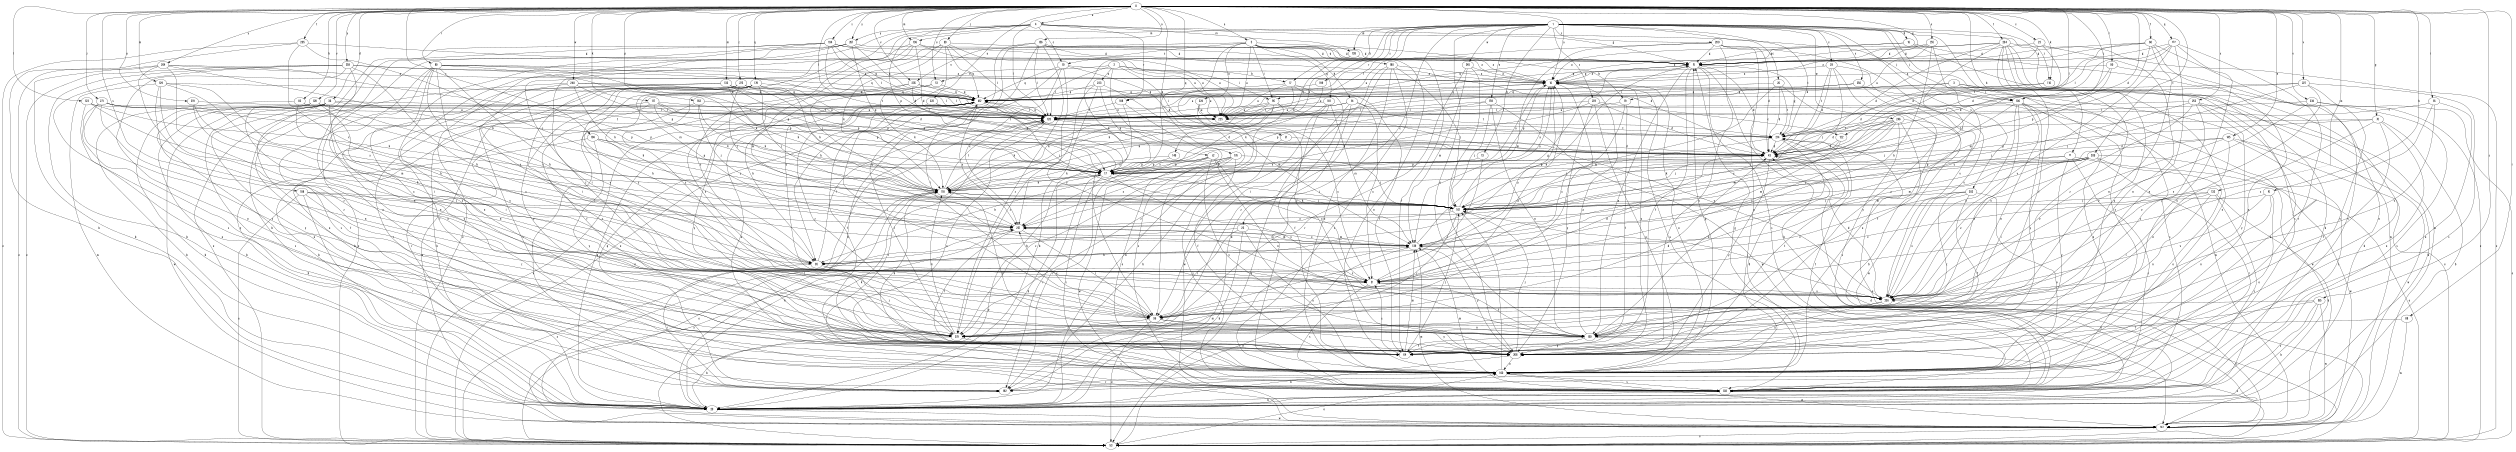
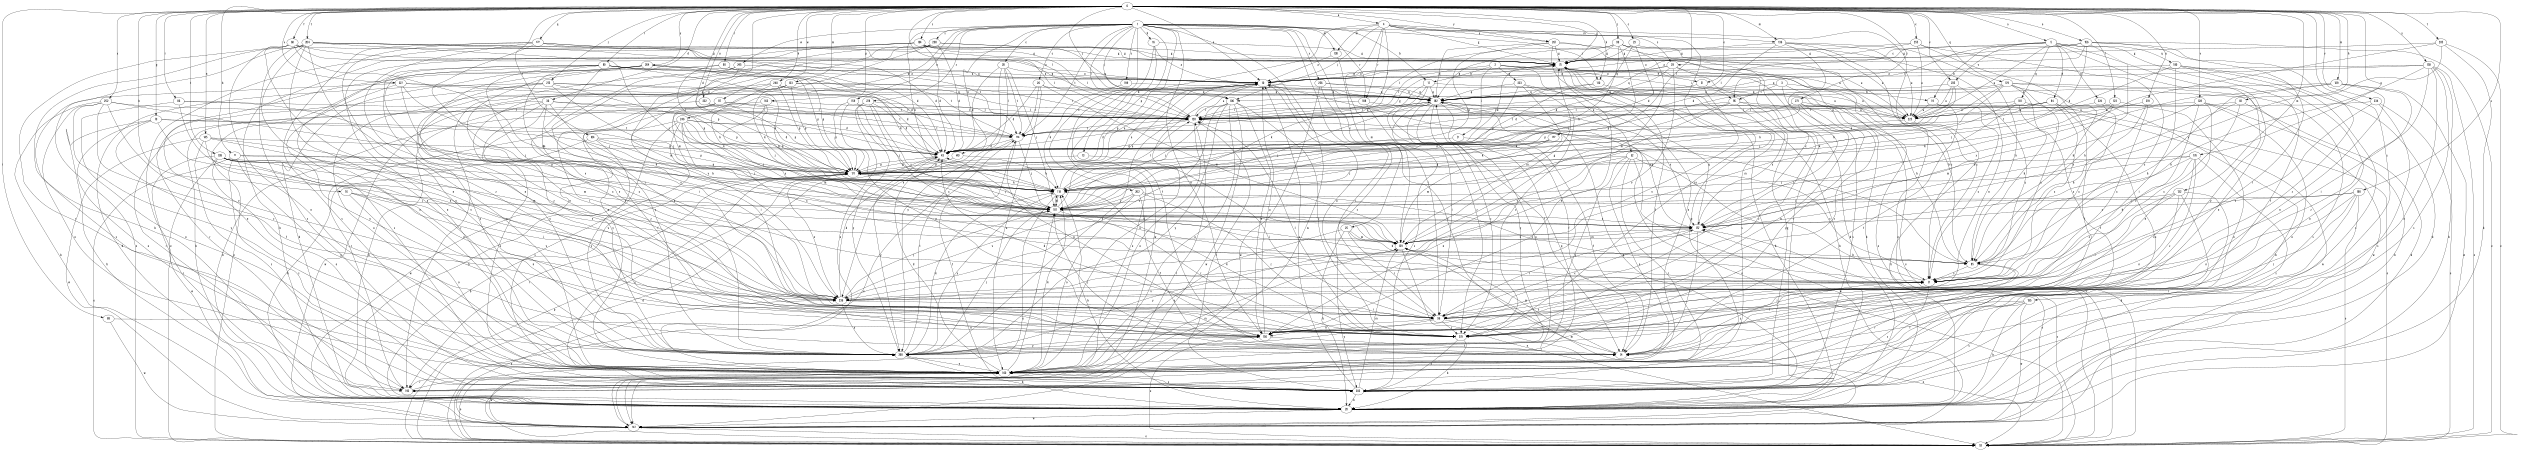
edge "278" -> "122": now "278" -> "31"
edge "159" -> "247": removed, label "w"
